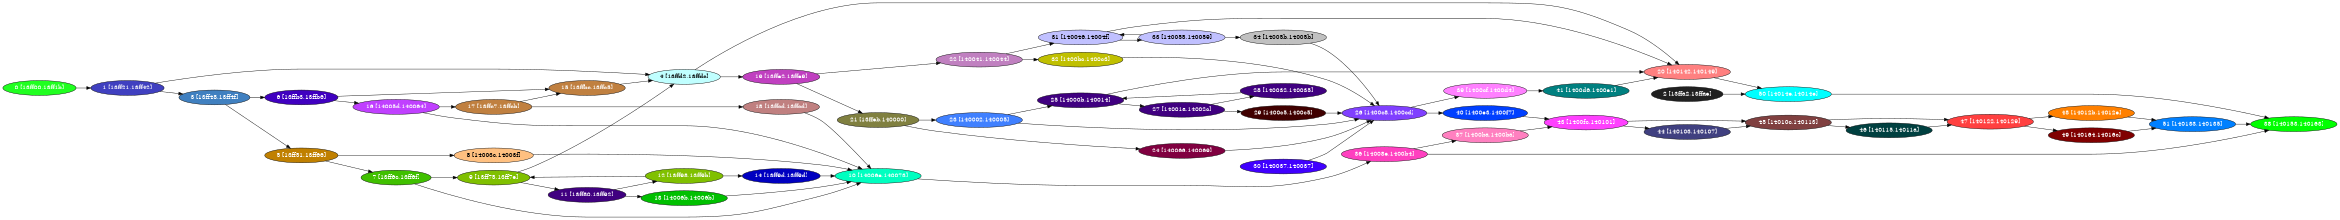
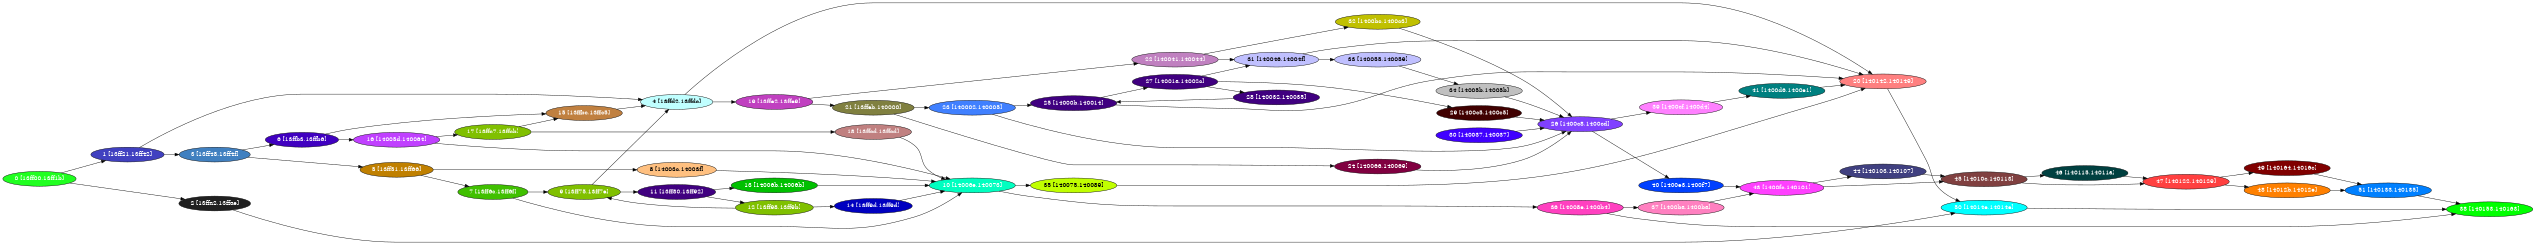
edge "33 [140055,140059]" -> "31 [140046,14004f]": now "27 [14001a,14002c]" -> "31 [140046,14004f]"
node "17 [13ffc7,13ffcb]": fillcolor #c08040 -> #80c000
node "35 [140075,140089]": added
edge "0 [13ff00,13ff1b]" -> "2 [13ffa2,13ffae]": added
